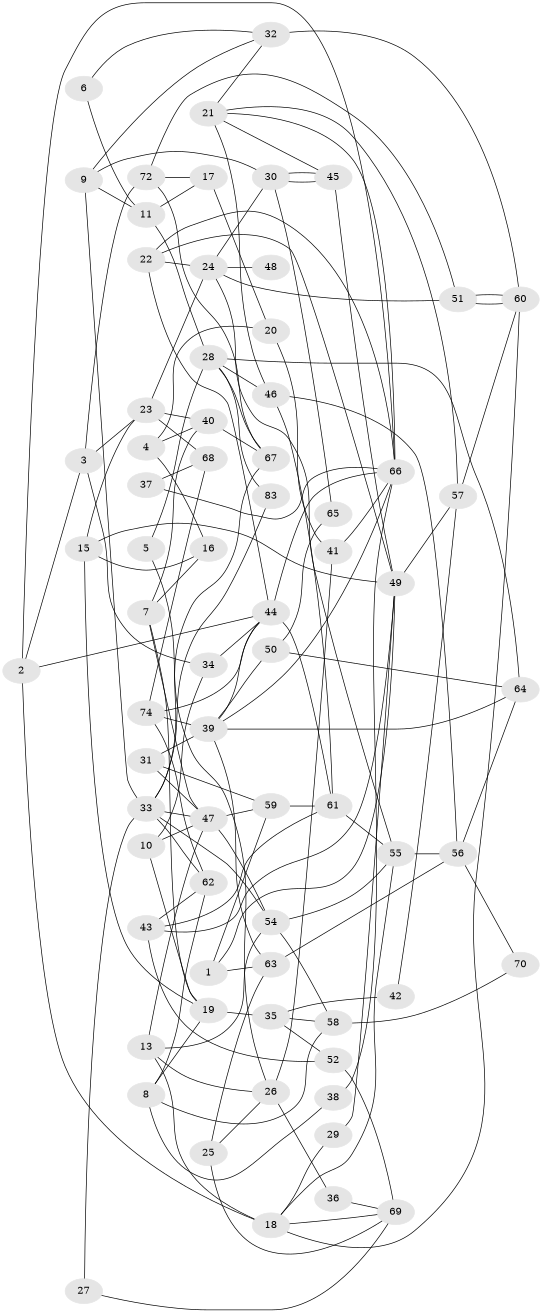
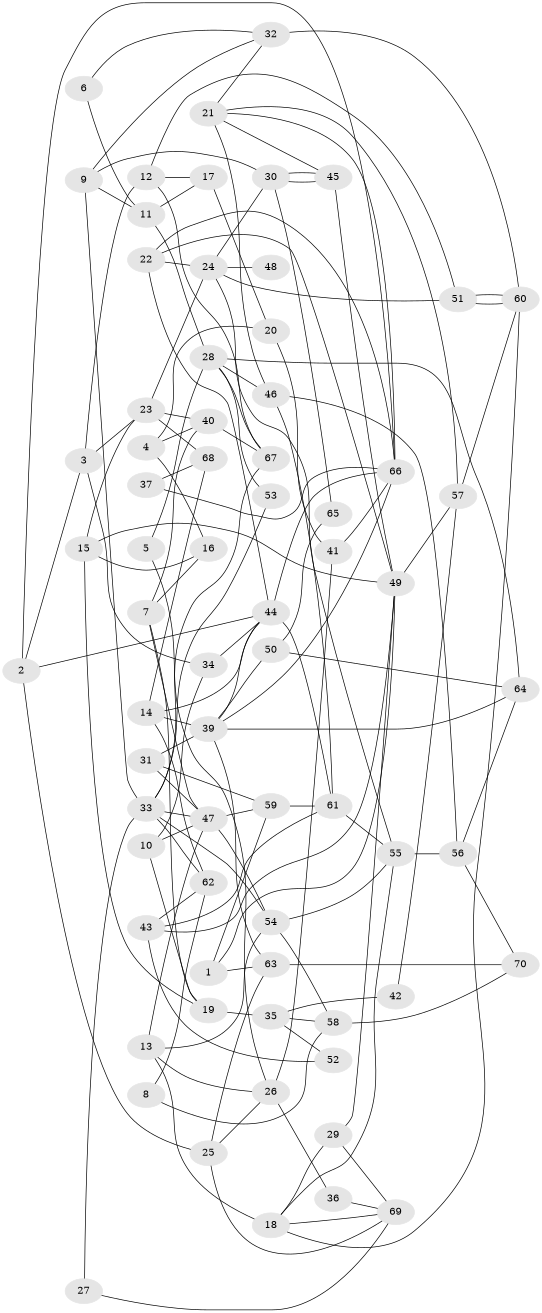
node "72": label "72" -> "12"
node "83": label "83" -> "53"
node "74": label "74" -> "14"
edge "56" -- "63": now "70" -- "63"
edge "2" -- "18": now "2" -- "25"
edge "19" -- "8": removed
node "38": removed
edge "52" -- "69": now "29" -- "69"
